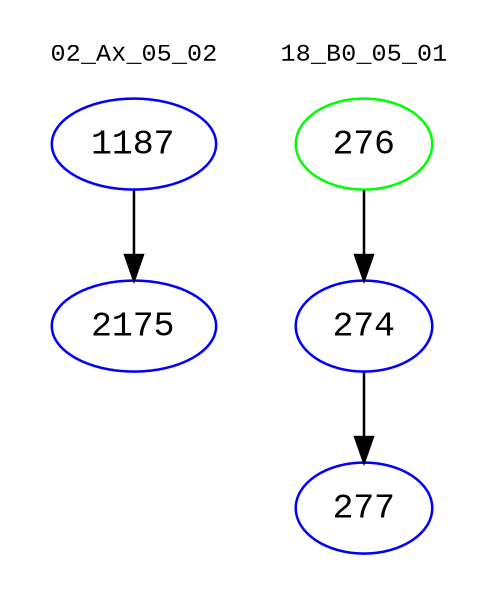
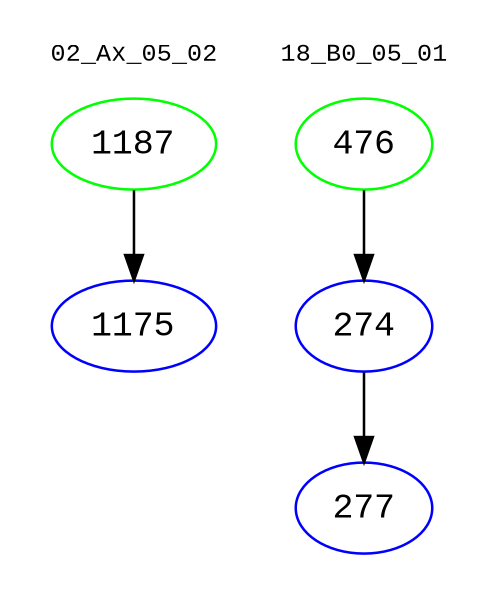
node "1187": color blue -> green
node "276": label "276" -> "476"
node "2175": label "2175" -> "1175"
